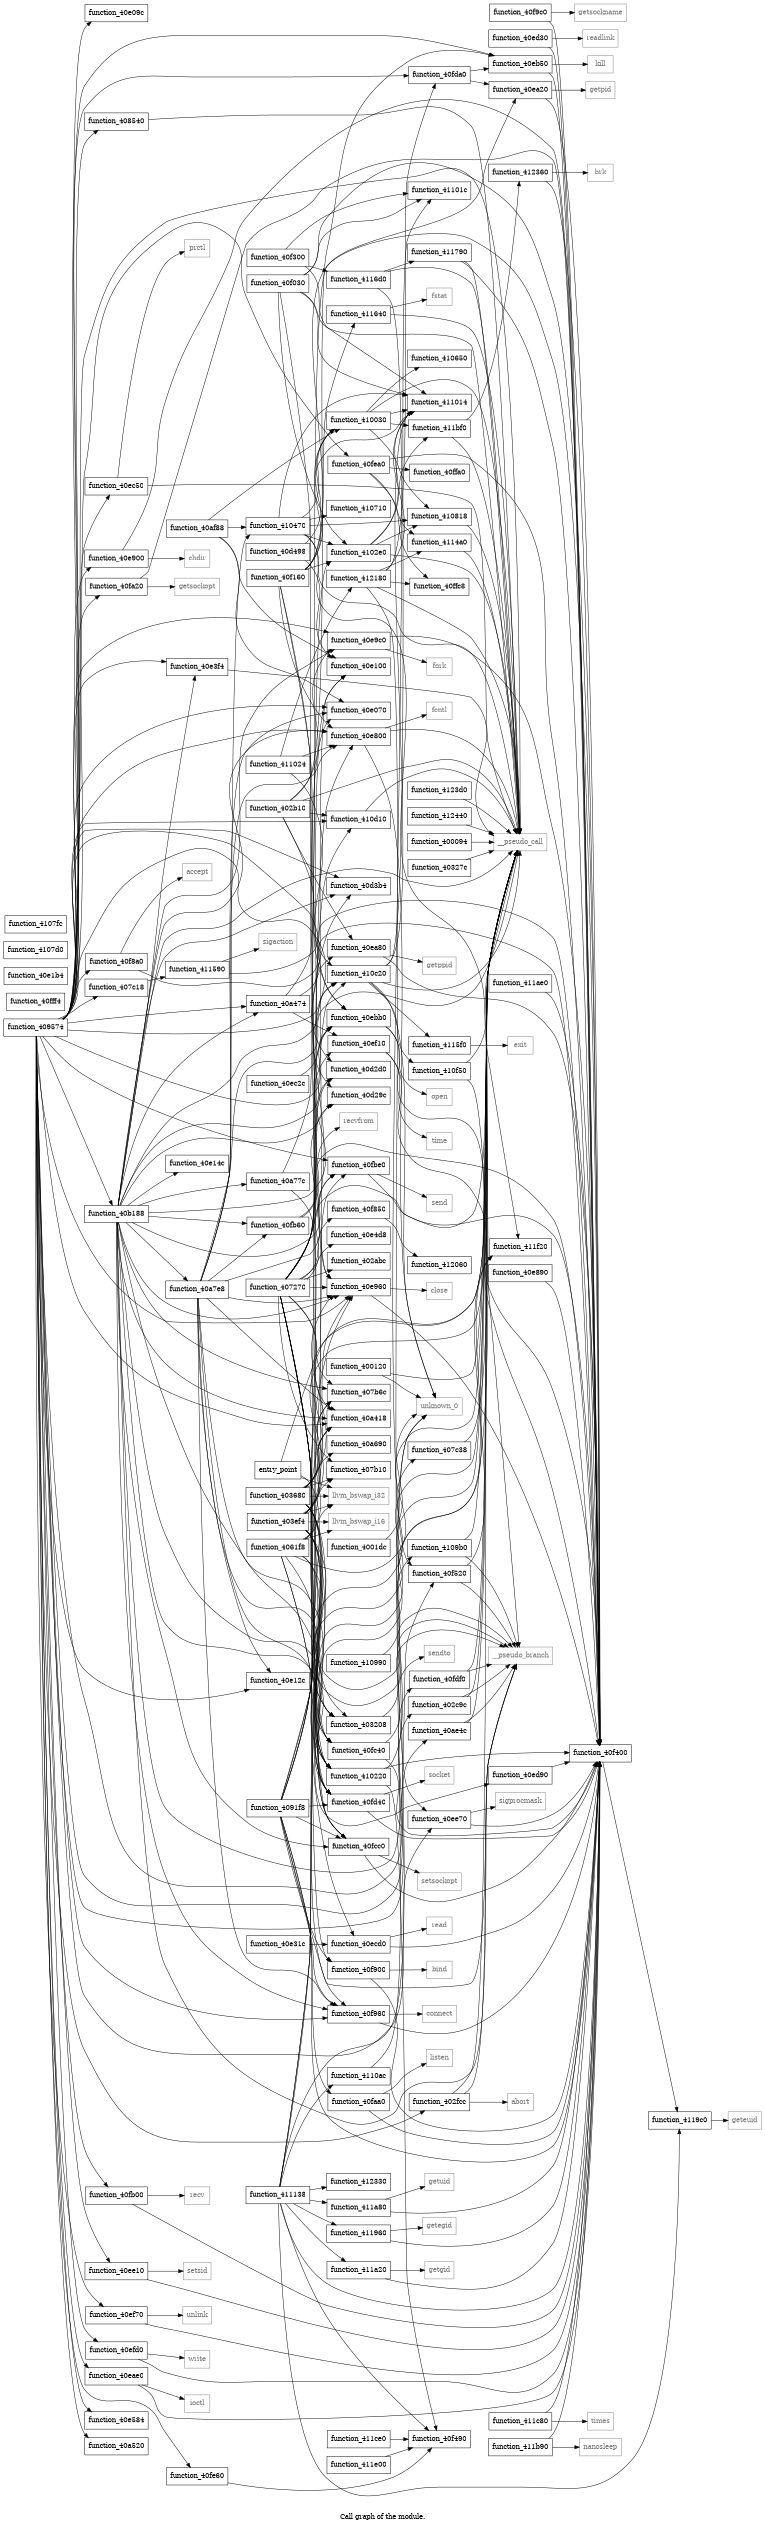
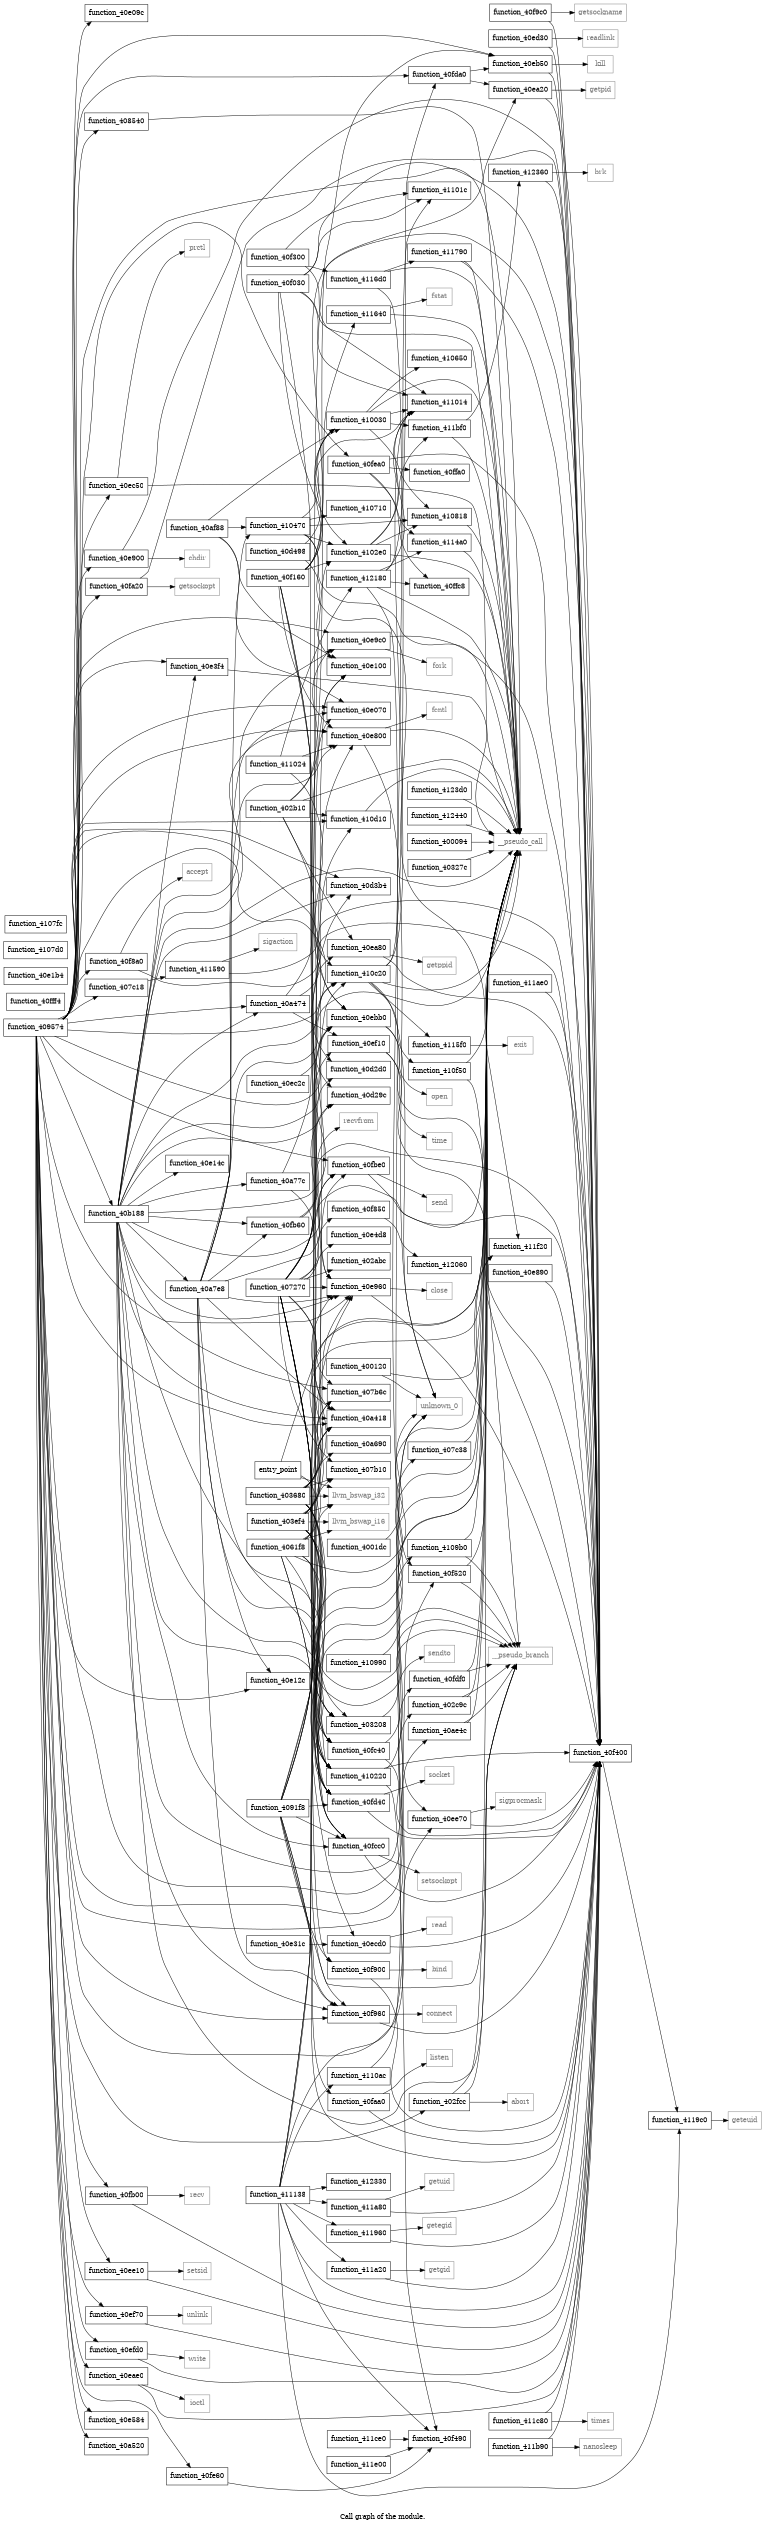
edge "function_410470" -> "function_411014": removed
edge "function_40f160" -> "function_410220": added
edge "function_407270" -> "function_40d2d0": removed
node "function_40ed90": removed
